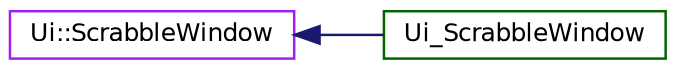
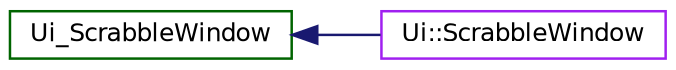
edge "Ui_ScrabbleWindow" -> "Ui::ScrabbleWindow": reversed
